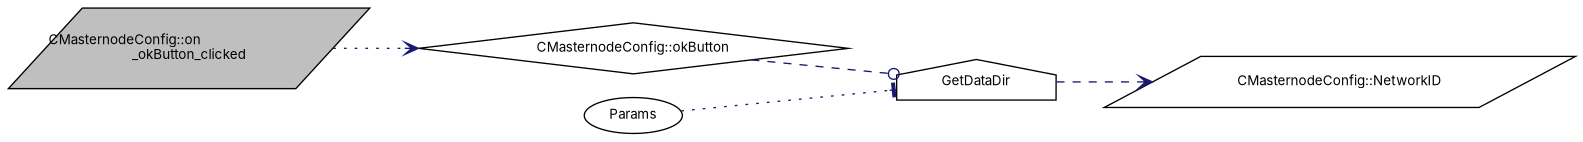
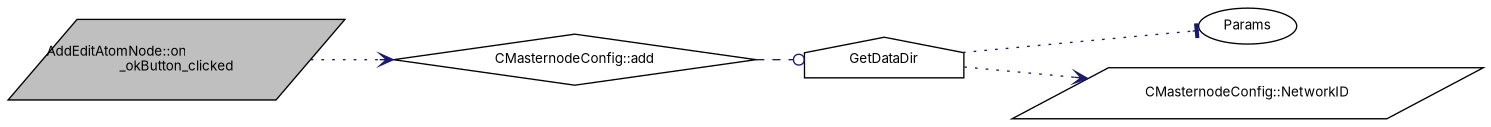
node "CMasternodeConfig::on _okButton_clicked": label "CMasternodeConfig::on _okButton_clicked" -> "AddEditAtomNode::on _okButton_clicked"
node "CMasternodeConfig::okButton": label "CMasternodeConfig::okButton" -> "CMasternodeConfig::add"
edge "GetDataDir" -> "CMasternodeConfig::NetworkID": style dashed -> dotted
edge "Params" -> "GetDataDir": reversed
